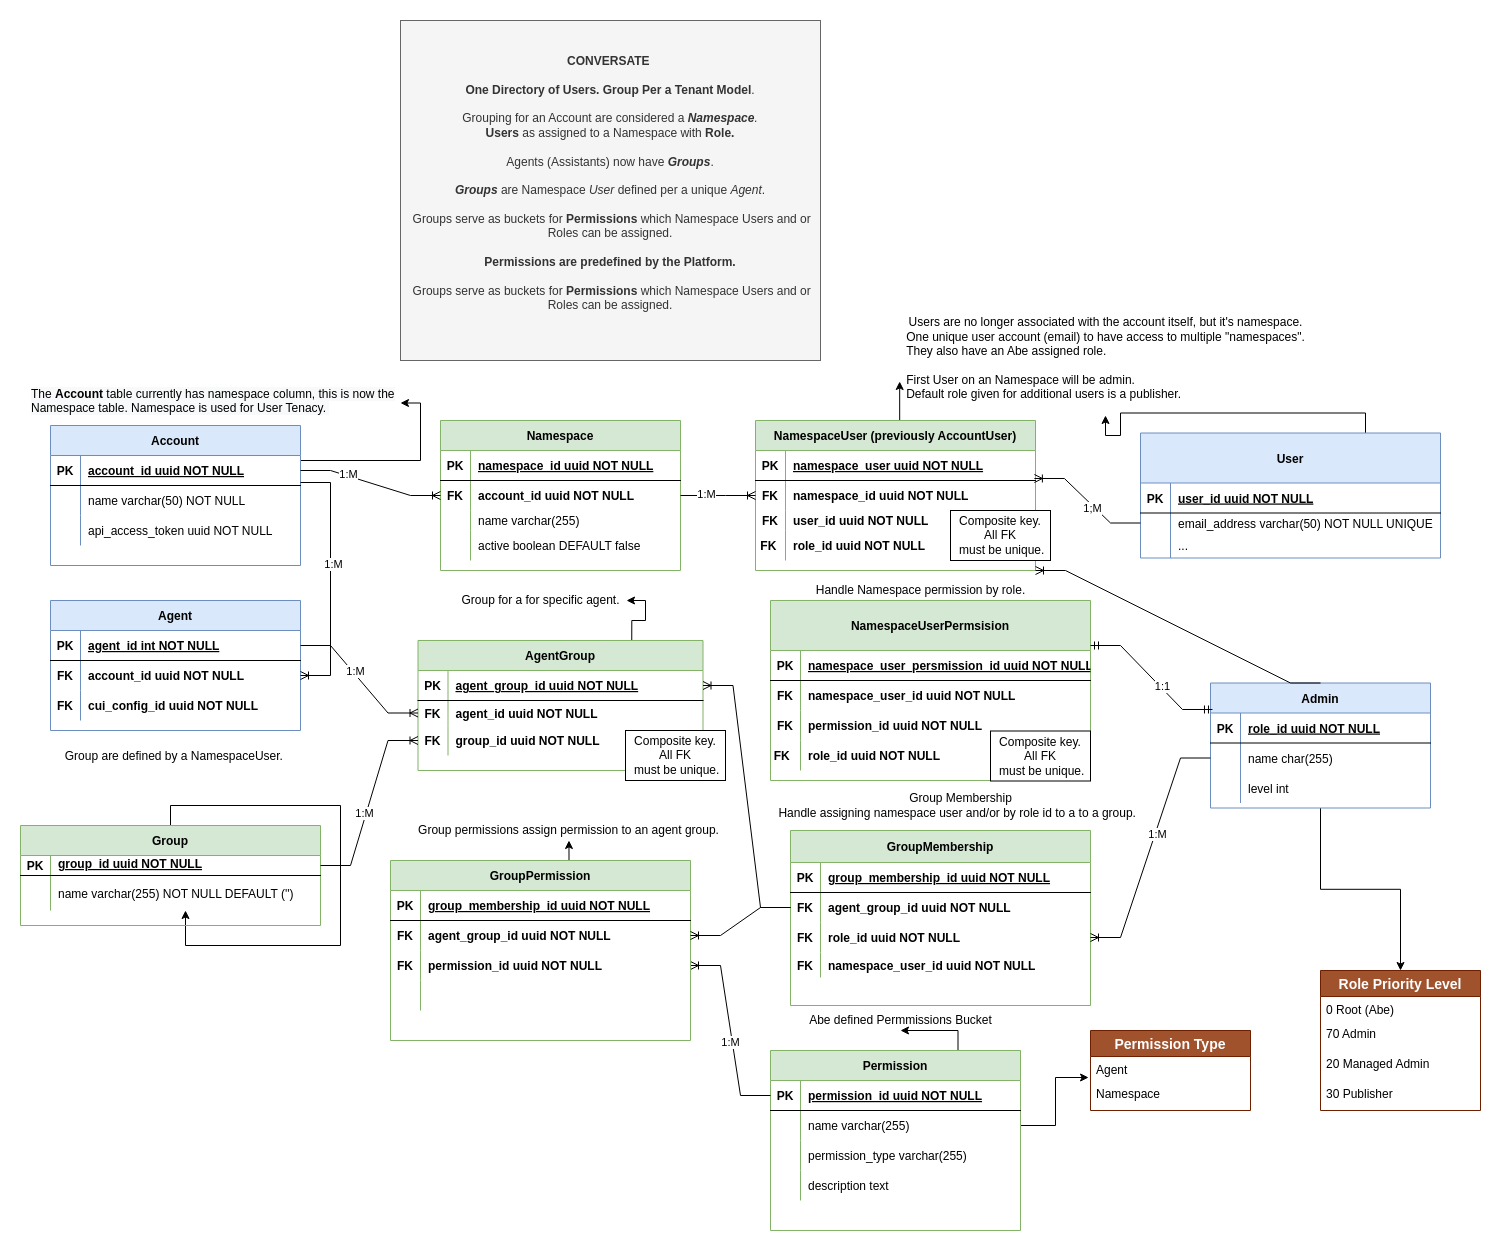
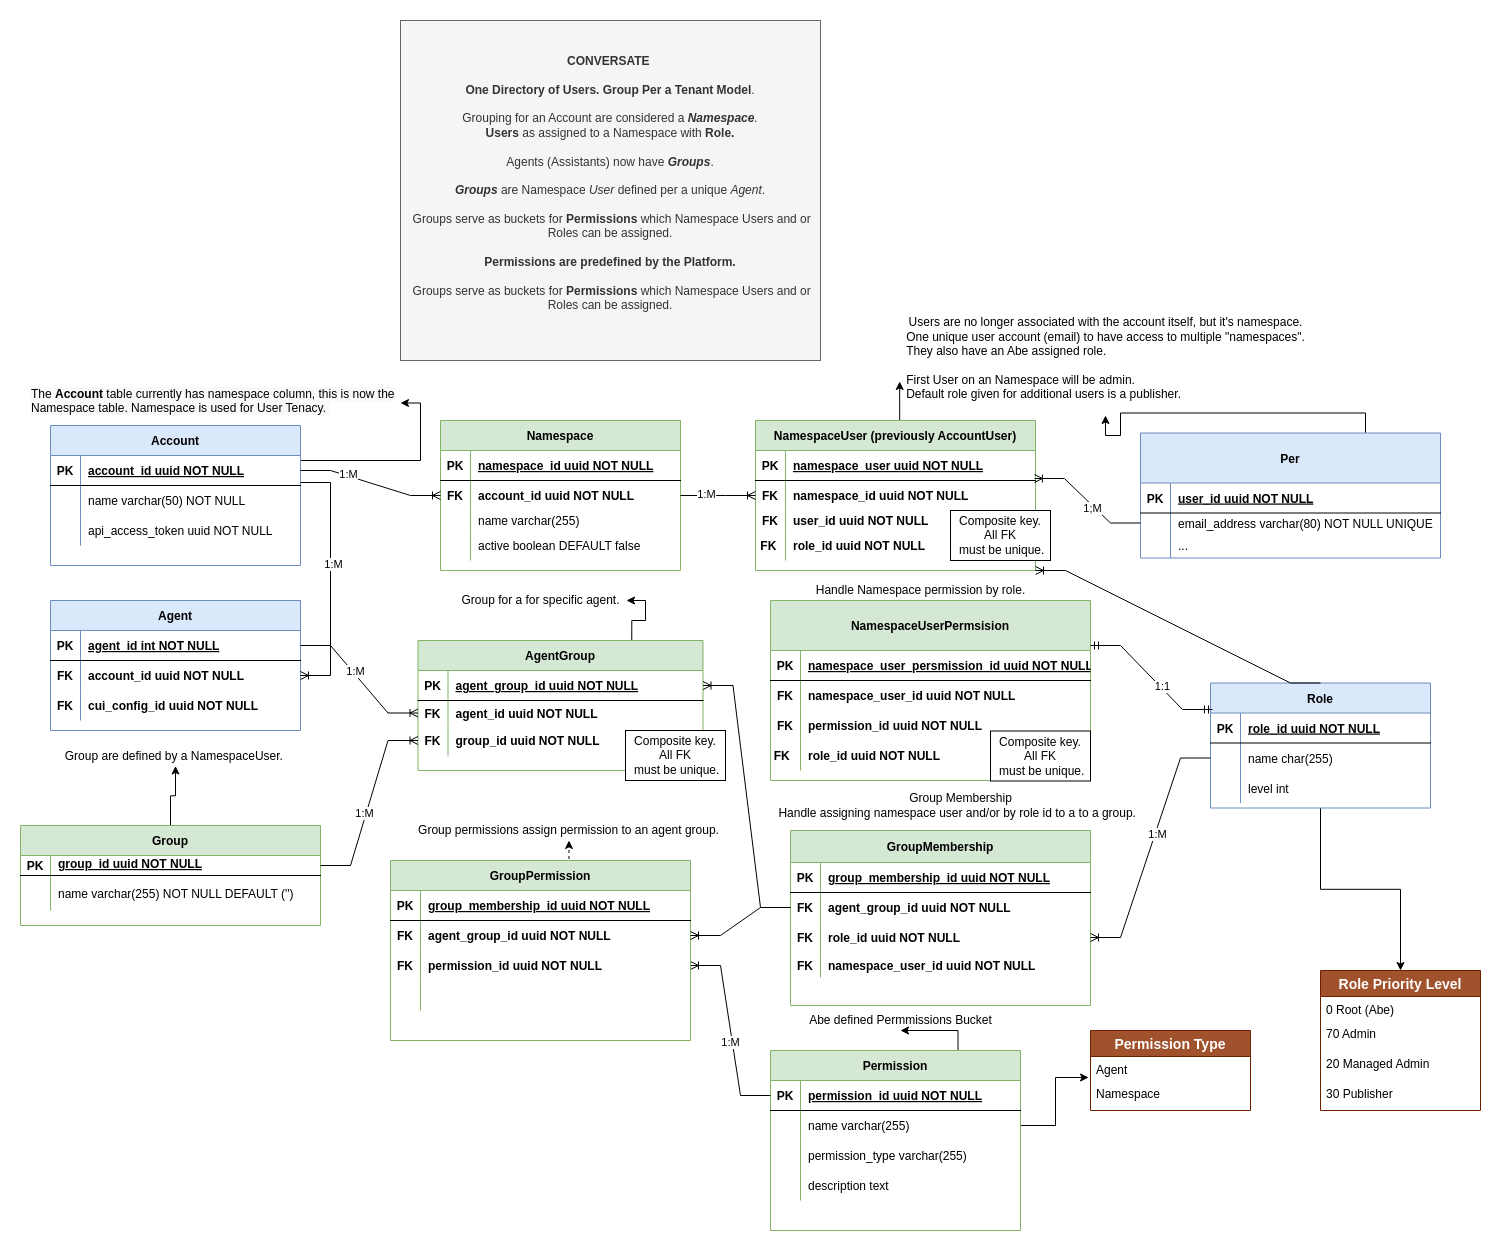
node "User": label "User" -> "Per"
node "email_address varchar(50) NOT NULL UNIQUE": label "email_address varchar(50) NOT NULL UNIQUE" -> "email_address varchar(80) NOT NULL UNIQUE"
node "Admin": label "Admin" -> "Role"
edge "GroupPermission" -> "Group permissions assign permission to an agent group.": style solid -> dashed
edge "Group" -> "name varchar(255) NOT NULL DEFAULT ('')": now "Group" -> "Group are defined by a NamespaceUser."
